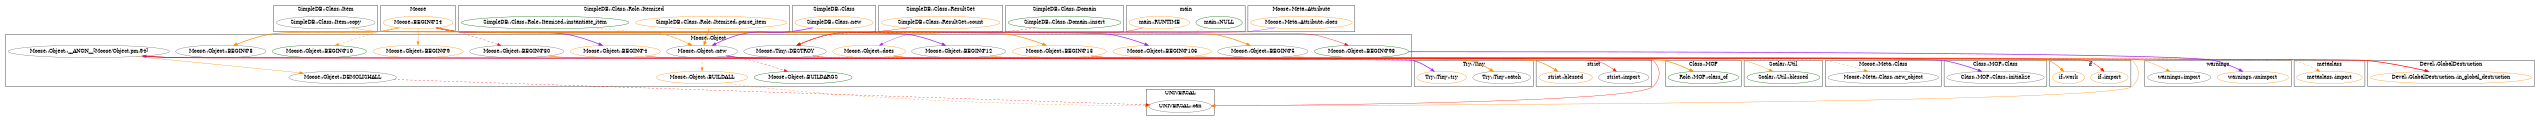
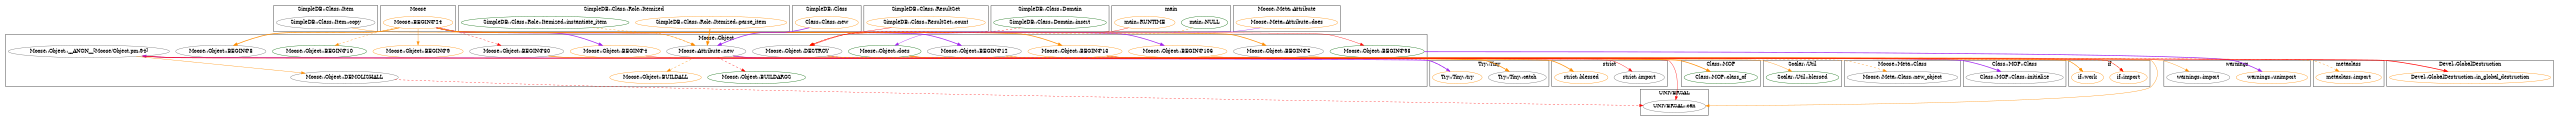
node "SimpleDB::Class::new": label "SimpleDB::Class::new" -> "Class::Class::new"
node "Moose::Object::new": label "Moose::Object::new" -> "Moose::Attribute::new"
node "Moose::Tiny::DESTROY": label "Moose::Tiny::DESTROY" -> "Moose::Object::DESTROY"
node "Moose::Object::does": color darkorange -> darkgreen
node "Role::MOP::class_of": label "Role::MOP::class_of" -> "Class::MOP::class_of"
edge "Moose::Object::BUILDALL" -> "UNIVERSAL::can": removed
